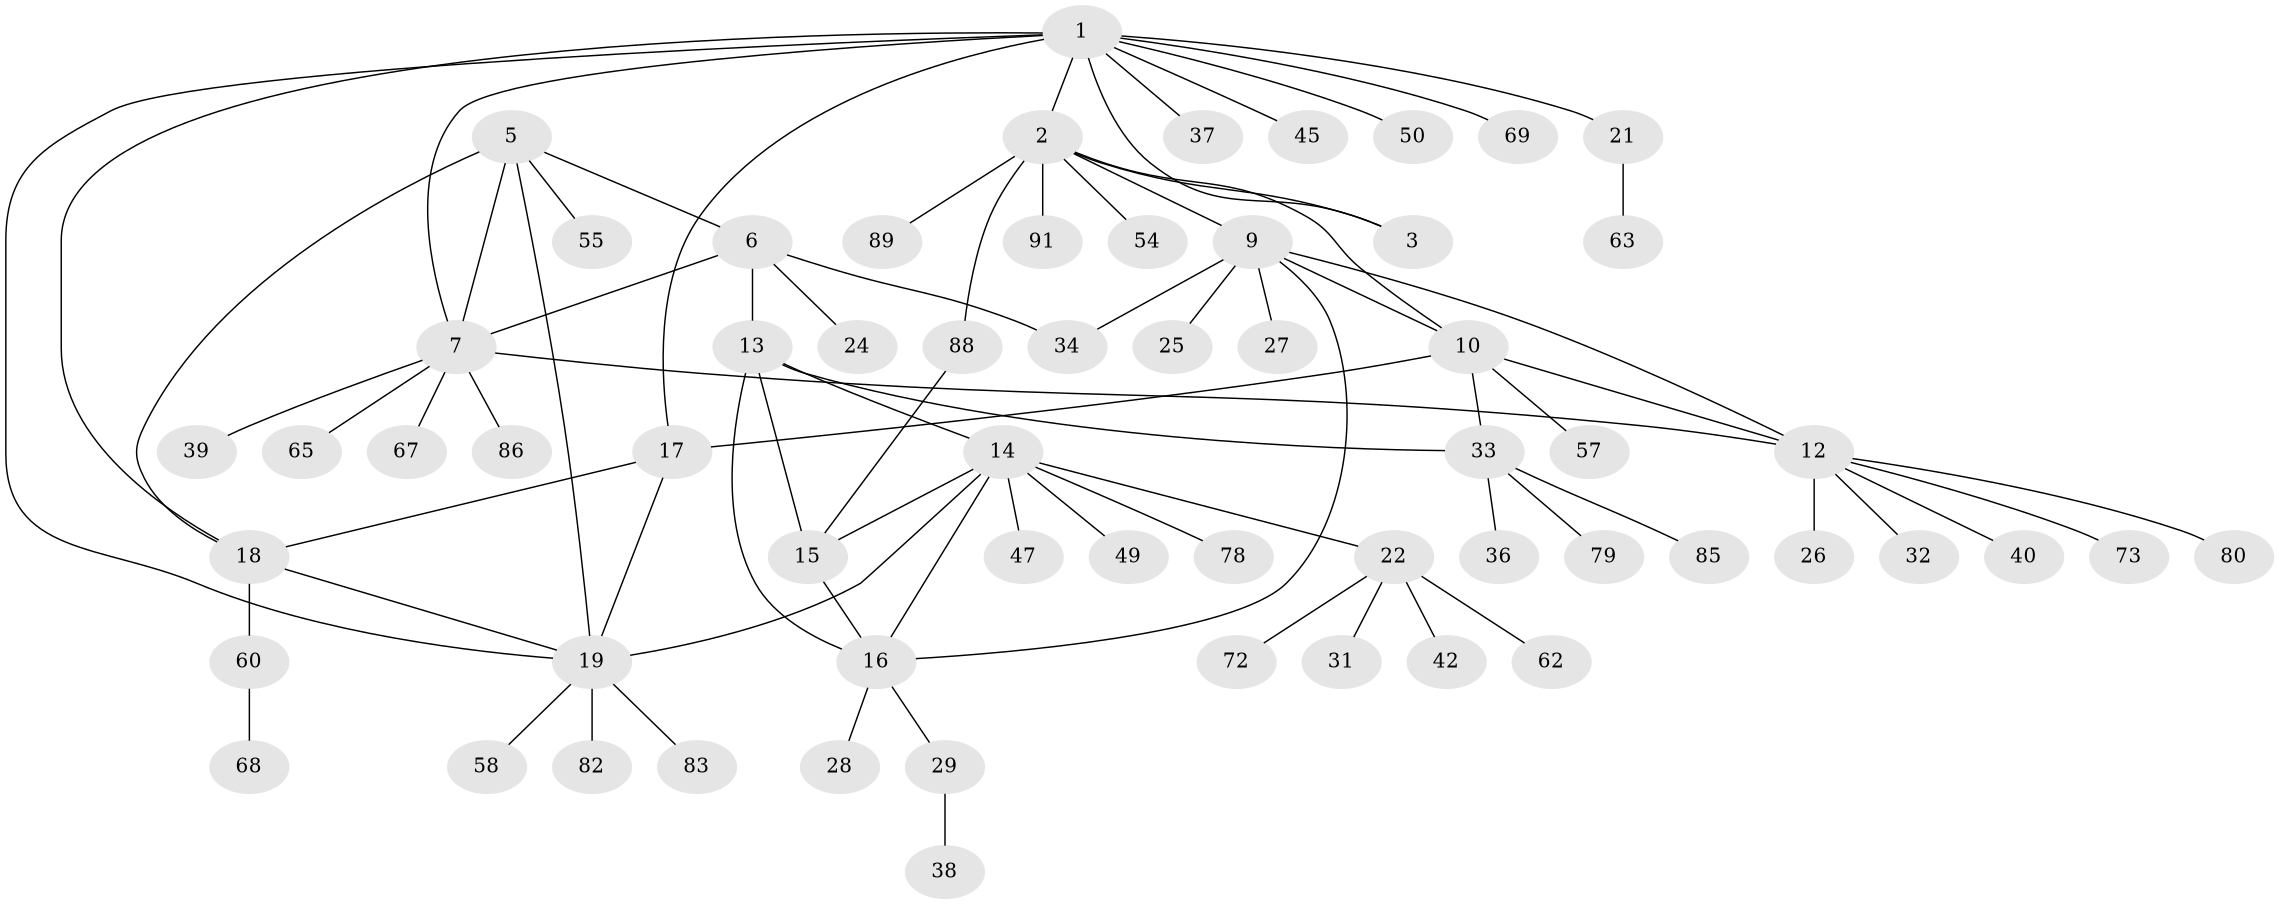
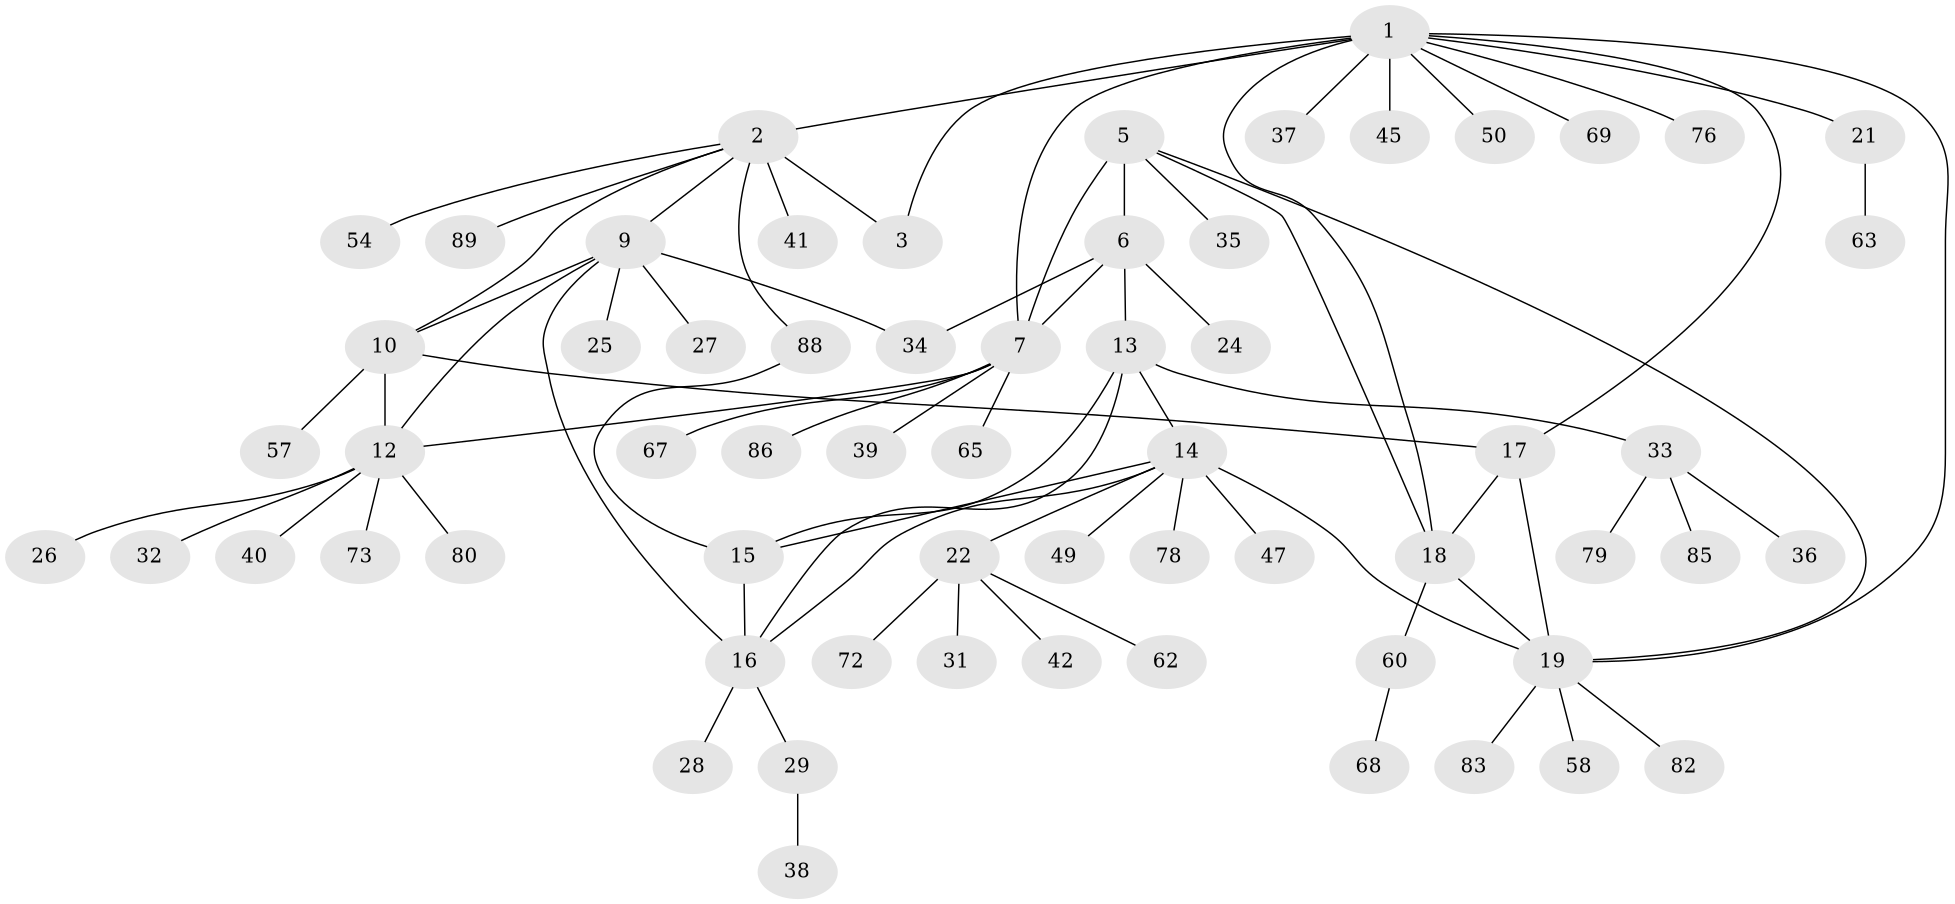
node "76": added
node "55": label "55" -> "35"
node "91": label "91" -> "41"
edge "10" -- "33": removed
